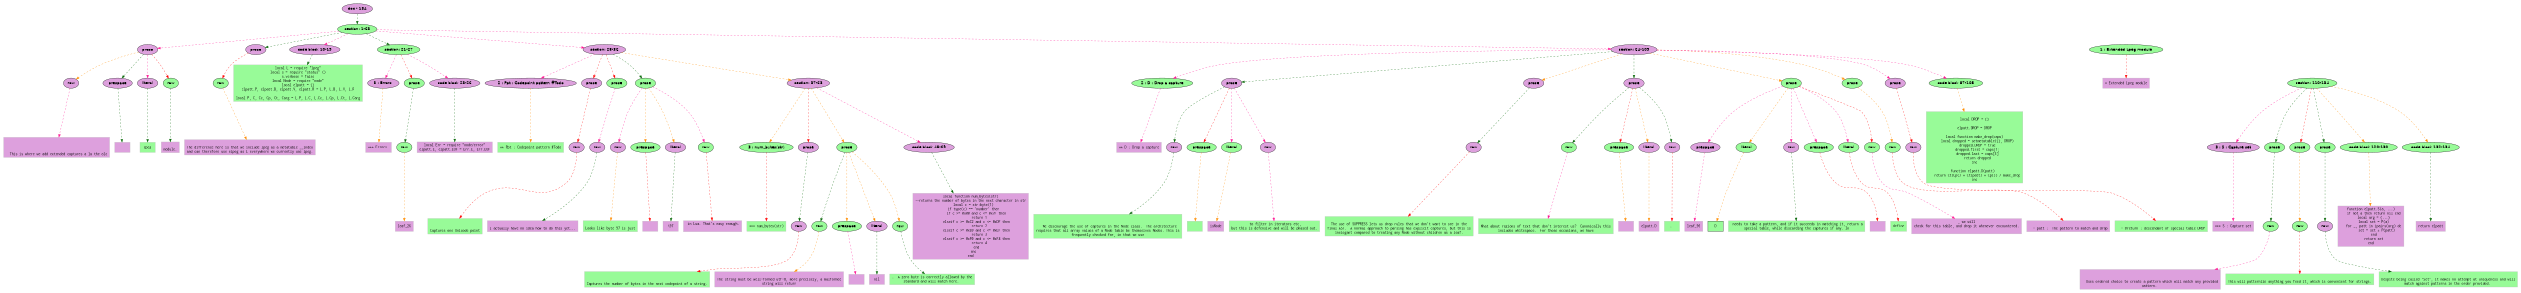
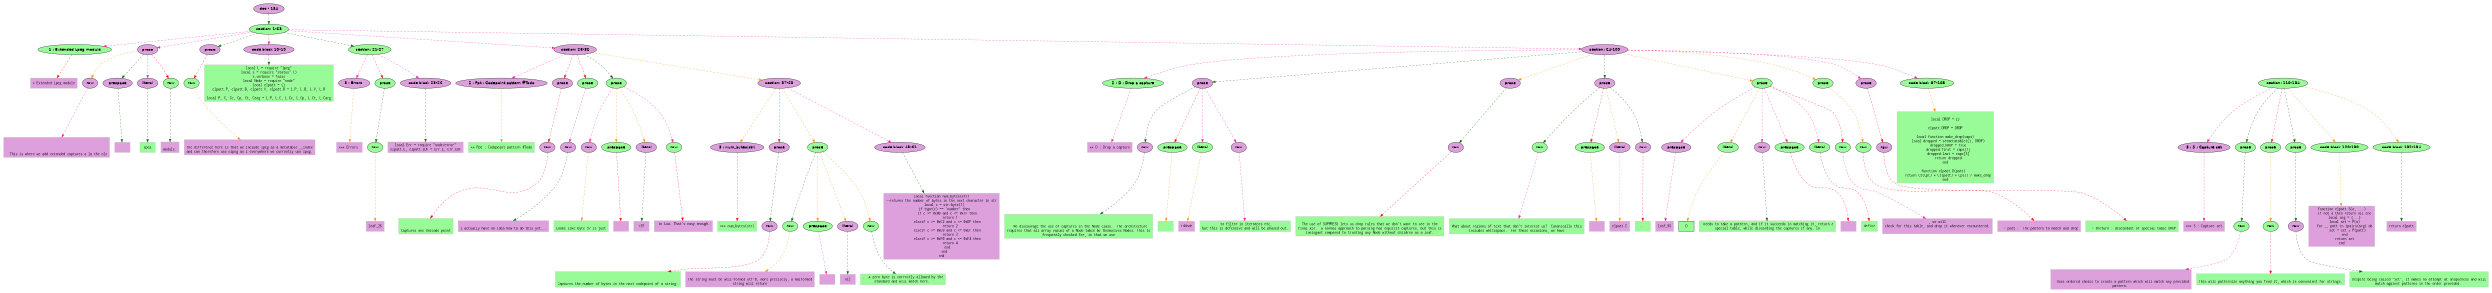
edge "section: 1-63" -> "1 : Extended Lpeg module": added
node "3 : num_bytes(str)": fillcolor palegreen -> plum
node "code block 45-69": label "code block 45-69" -> "code block 45-61"
